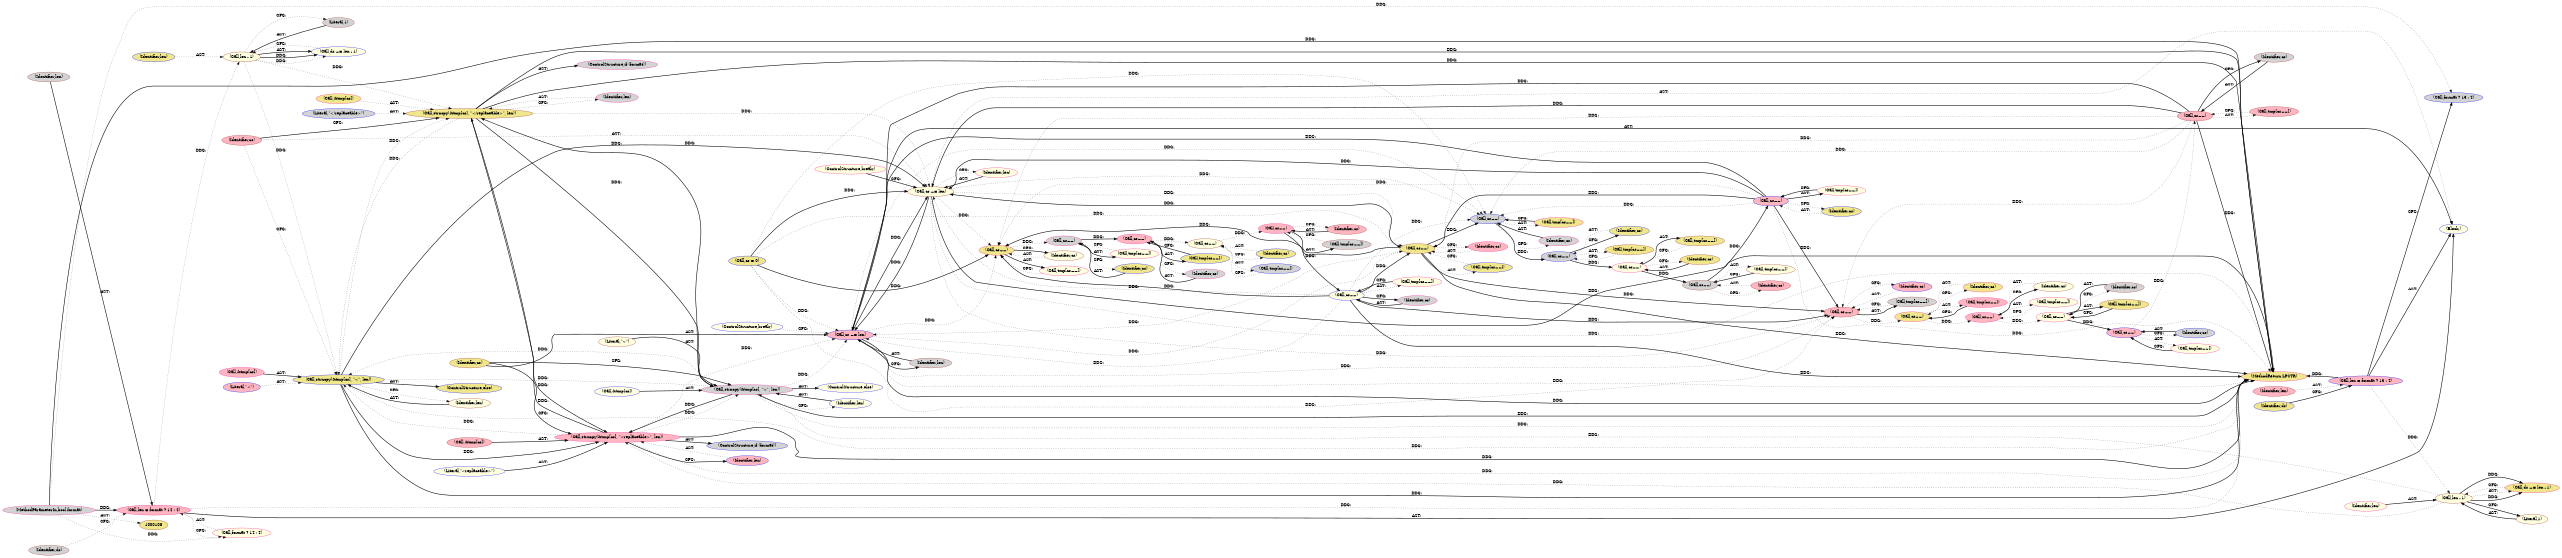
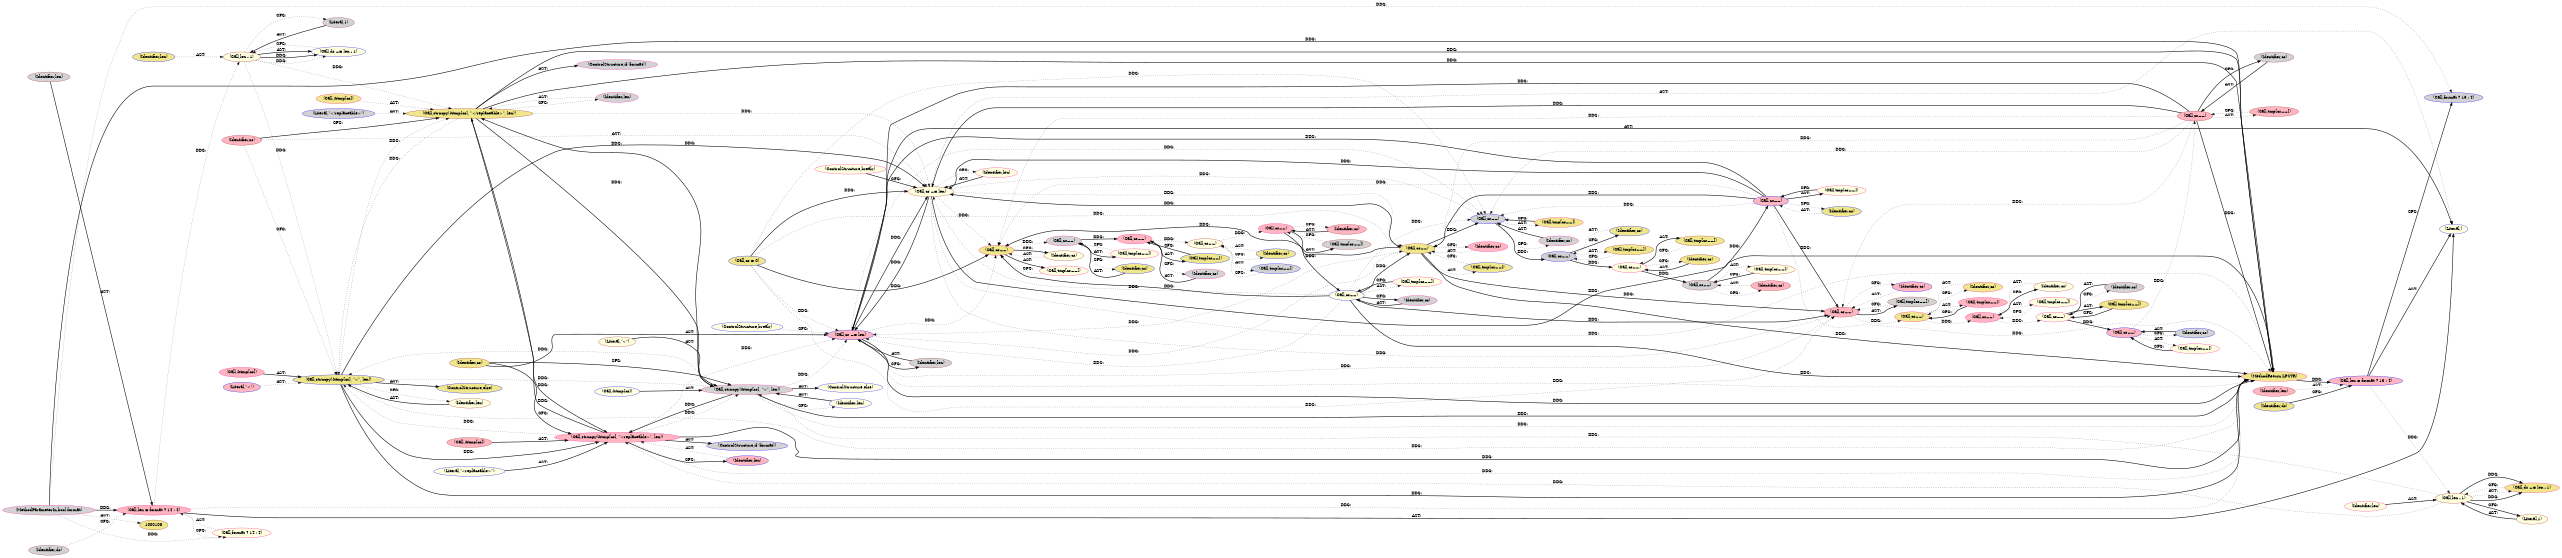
node "(Block,)": label "(Block,)" -> "(Literal,)"
edge "(Call,len = format ? 13 : 4)" -> "(MethodReturn,LPSTR)": reversed
